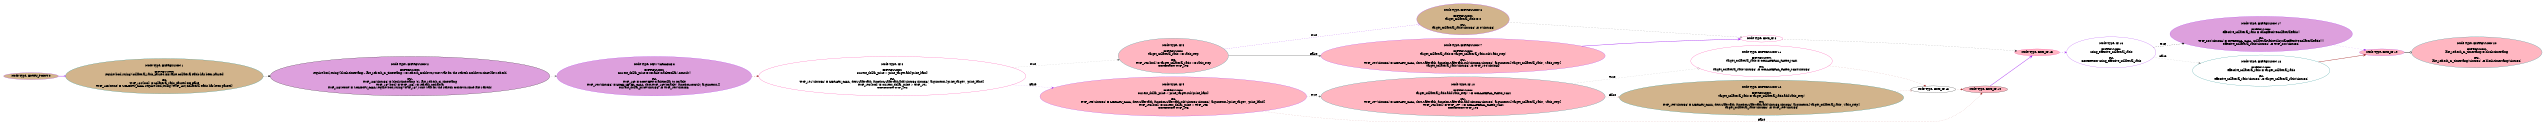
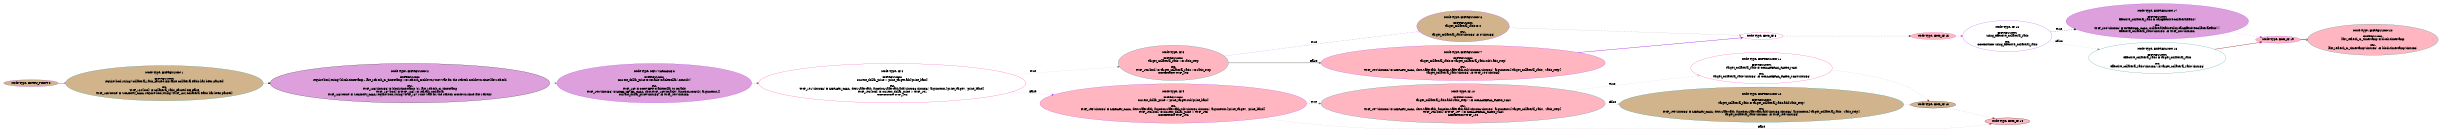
edge "Node Type: END_IF 14" -> "Node Type: END_IF 15": removed
node "Node Type: END_IF 13": fillcolor white -> tan
